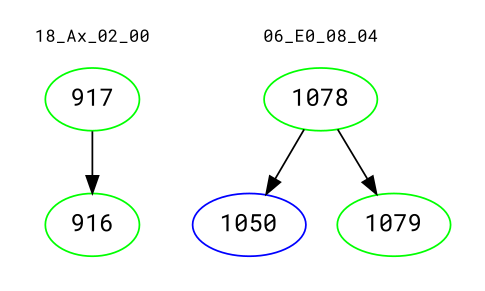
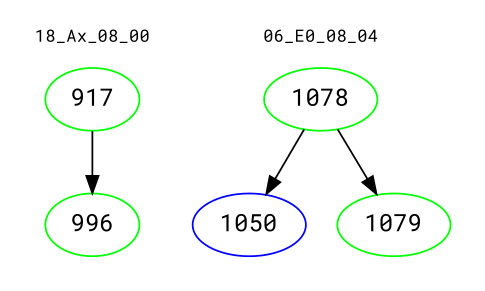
cluster "18_Ax_02_00": label "18_Ax_02_00" -> "18_Ax_08_00"
node "916": label "916" -> "996"
